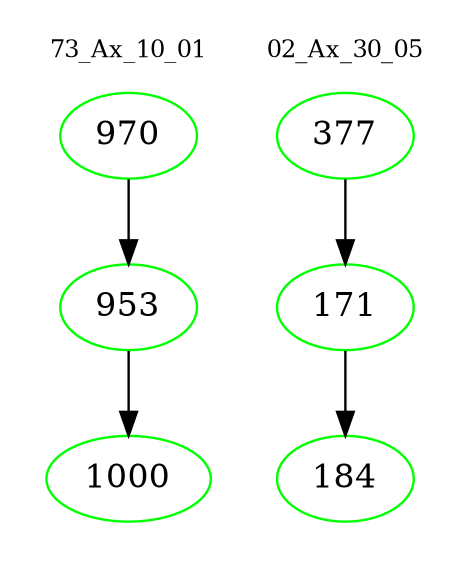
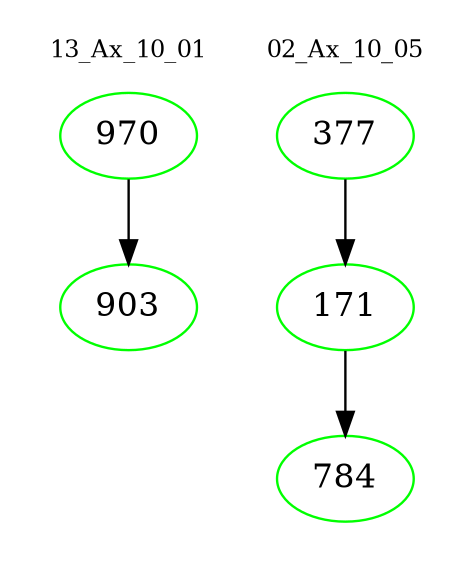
cluster "73_Ax_10_01": label "73_Ax_10_01" -> "13_Ax_10_01"
cluster "02_Ax_30_05": label "02_Ax_30_05" -> "02_Ax_10_05"
node "953": label "953" -> "903"
node "1000": removed
node "184": label "184" -> "784"
